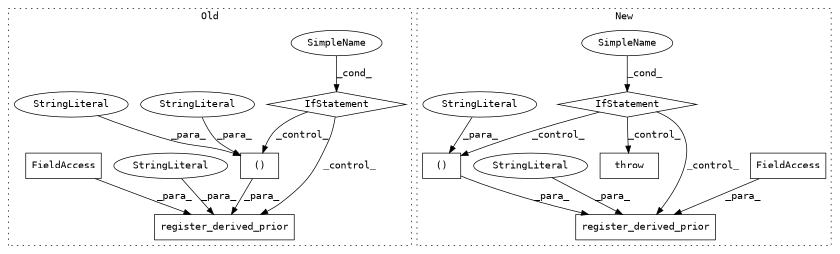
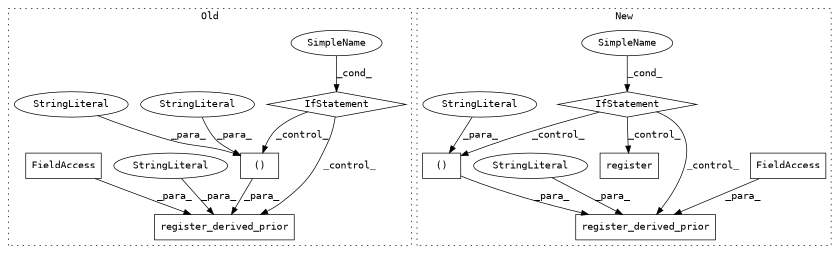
node "throw": label "throw" -> "register"
